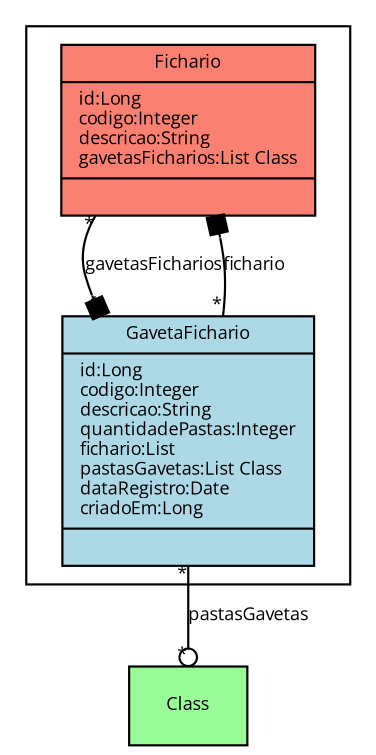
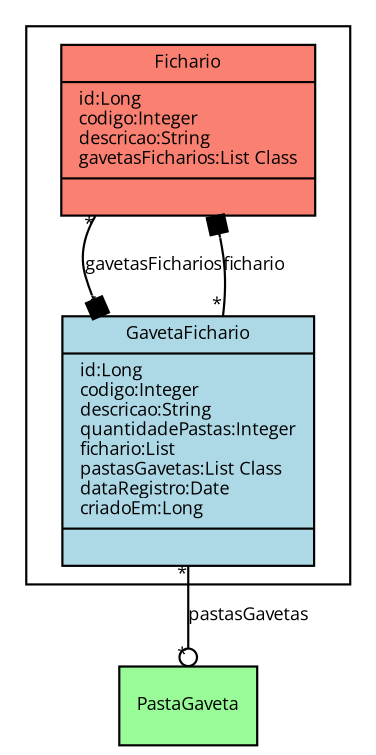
node "Class": label "Class" -> "PastaGaveta"
